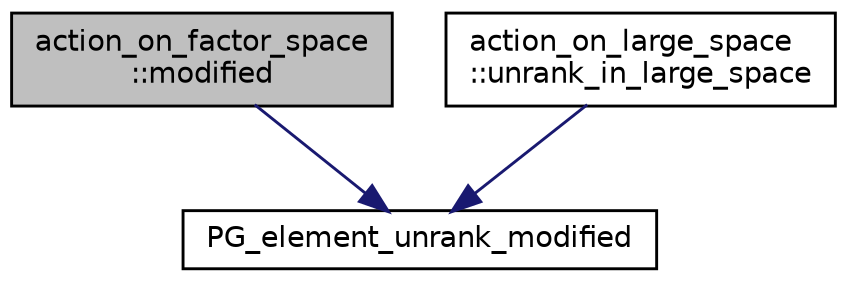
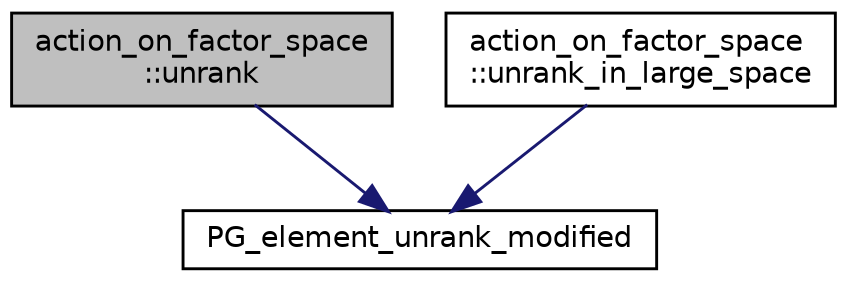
node "action_on_factor_space ::modified": label "action_on_factor_space ::modified" -> "action_on_factor_space ::unrank"
node "action_on_large_space ::unrank_in_large_space": label "action_on_large_space ::unrank_in_large_space" -> "action_on_factor_space ::unrank_in_large_space"
